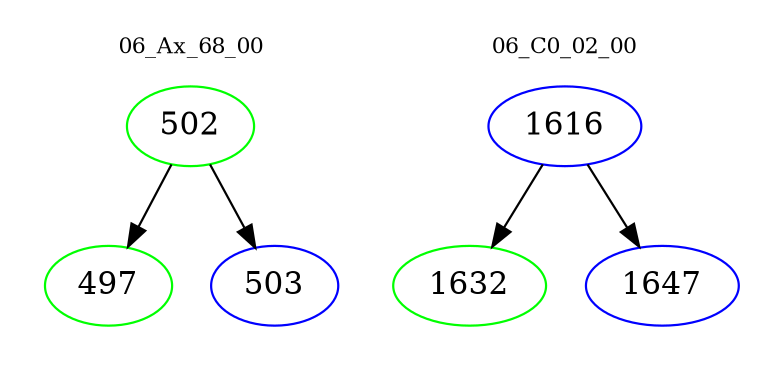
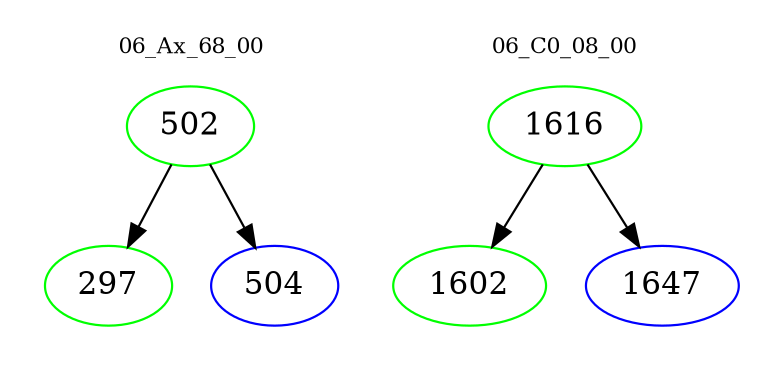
cluster "06_C0_02_00": label "06_C0_02_00" -> "06_C0_08_00"
node "1616": color blue -> green
node "497": label "497" -> "297"
node "503": label "503" -> "504"
node "1632": label "1632" -> "1602"
